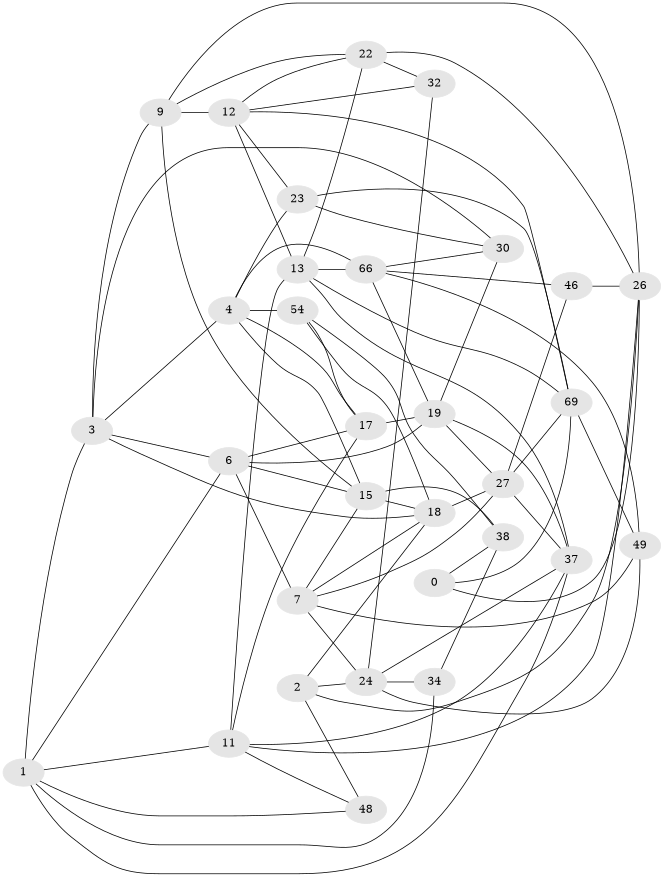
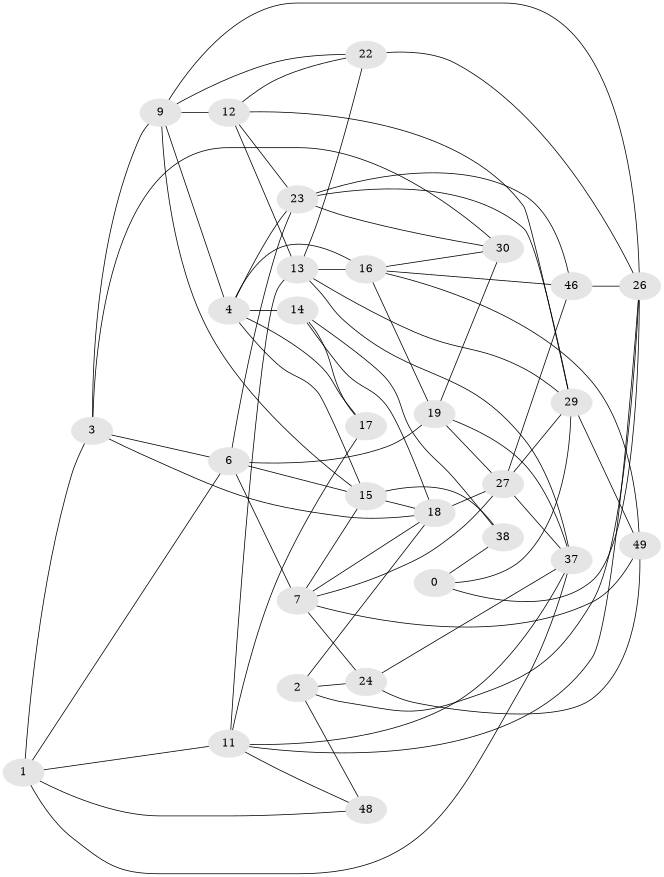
node "32": removed
edge "23" -- "46": added
node "66": label "66" -> "16"
node "54": label "54" -> "14"
edge "4" -- "3": now "4" -- "9"
node "69": label "69" -> "29"
edge "19" -- "17": removed
edge "17" -- "6": now "23" -- "6"
node "34": removed
